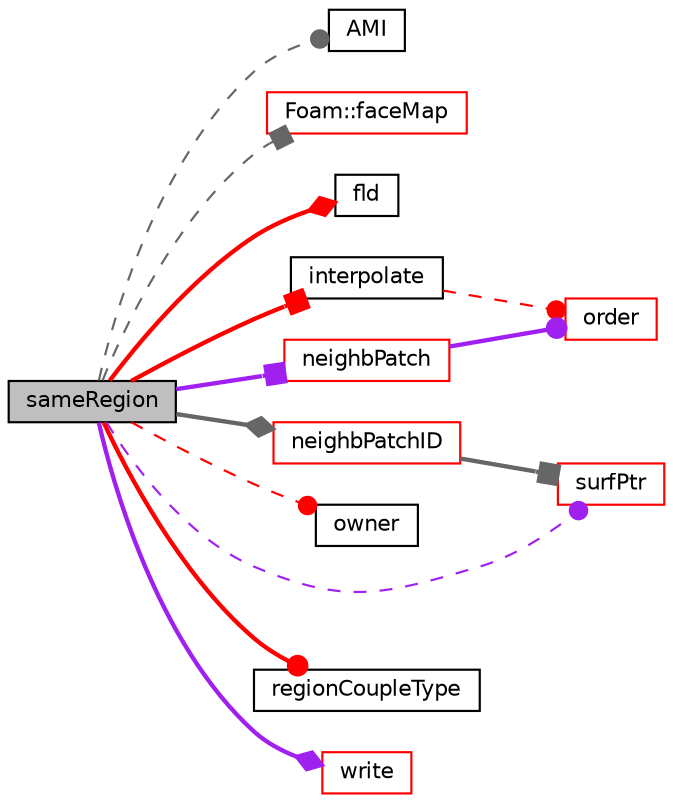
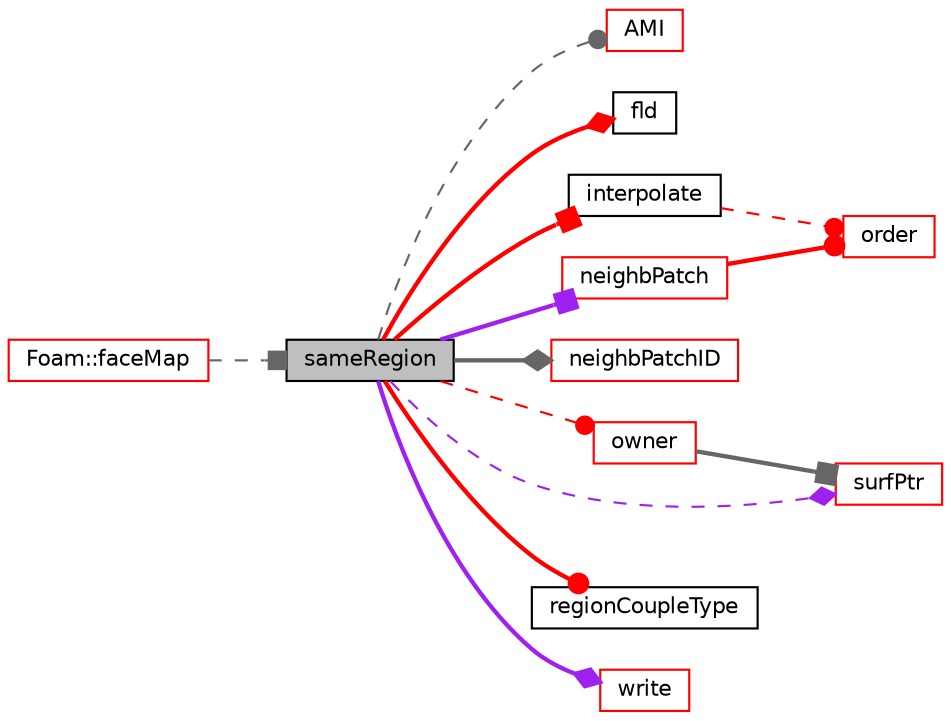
node "AMI": color black -> red
edge "sameRegion" -> "Foam::faceMap": reversed
edge "neighbPatch" -> "order": color purple -> red
edge "neighbPatchID" -> "surfPtr": now "owner" -> "surfPtr"
node "owner": color black -> red
edge "sameRegion" -> "surfPtr": arrowhead dot -> diamond
